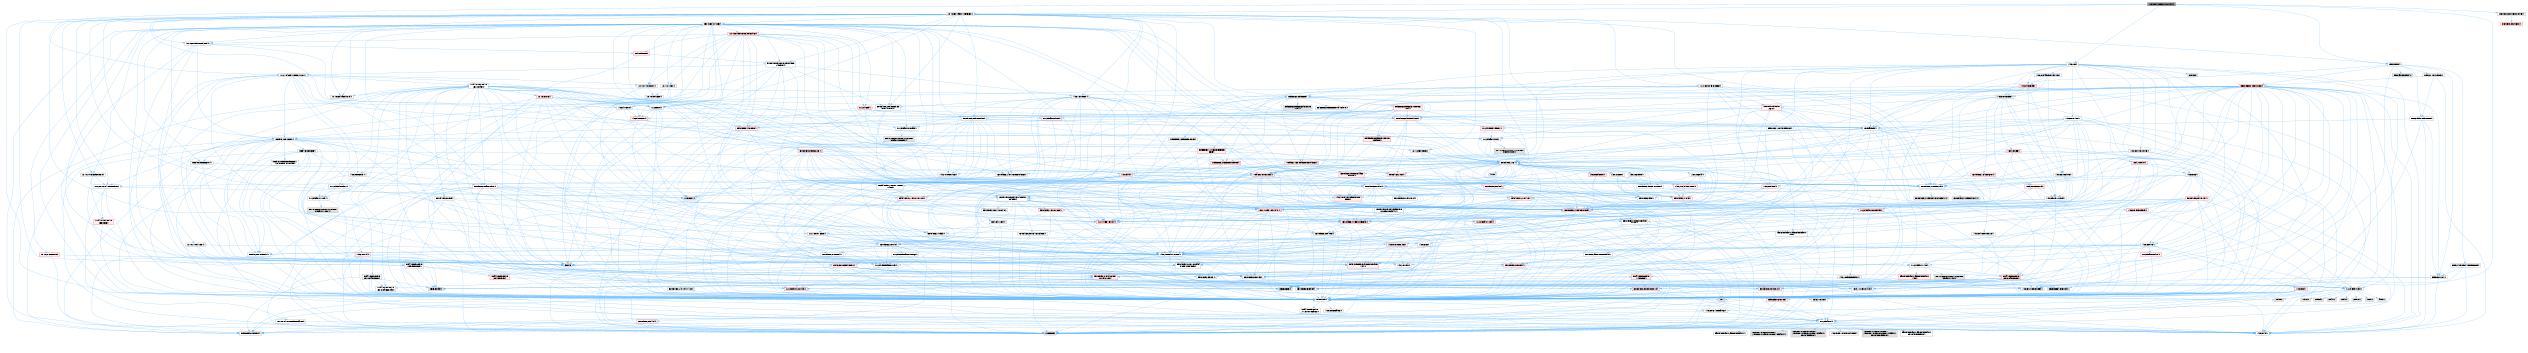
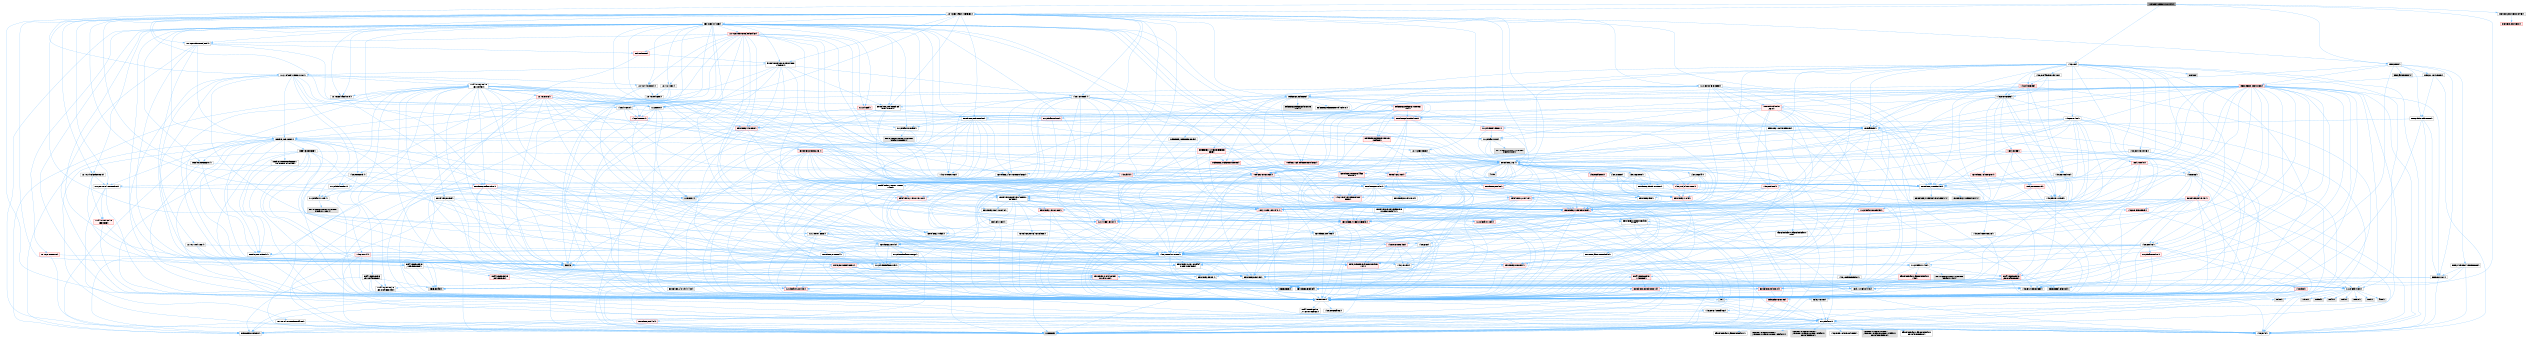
edge "Containers/Array.h" -> "Misc/NoopCounter.h": now "Containers/Array.h" -> "Algo/Impl/BinaryHeap.h"
